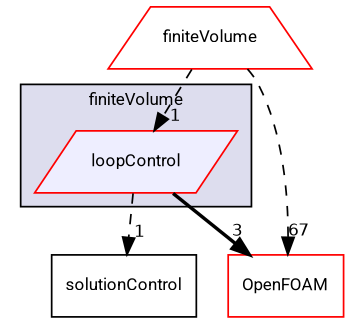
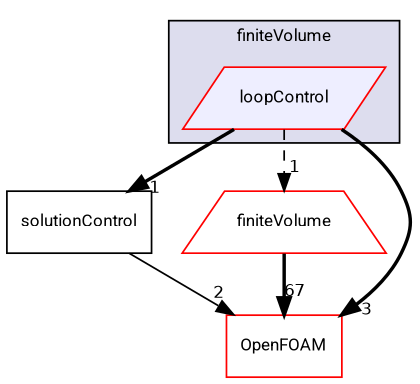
edge "finiteVolume" -> "loopControl": reversed
edge "finiteVolume" -> "OpenFOAM": style dashed -> bold
edge "loopControl" -> "solutionControl": style dashed -> bold
edge "solutionControl" -> "OpenFOAM": added
